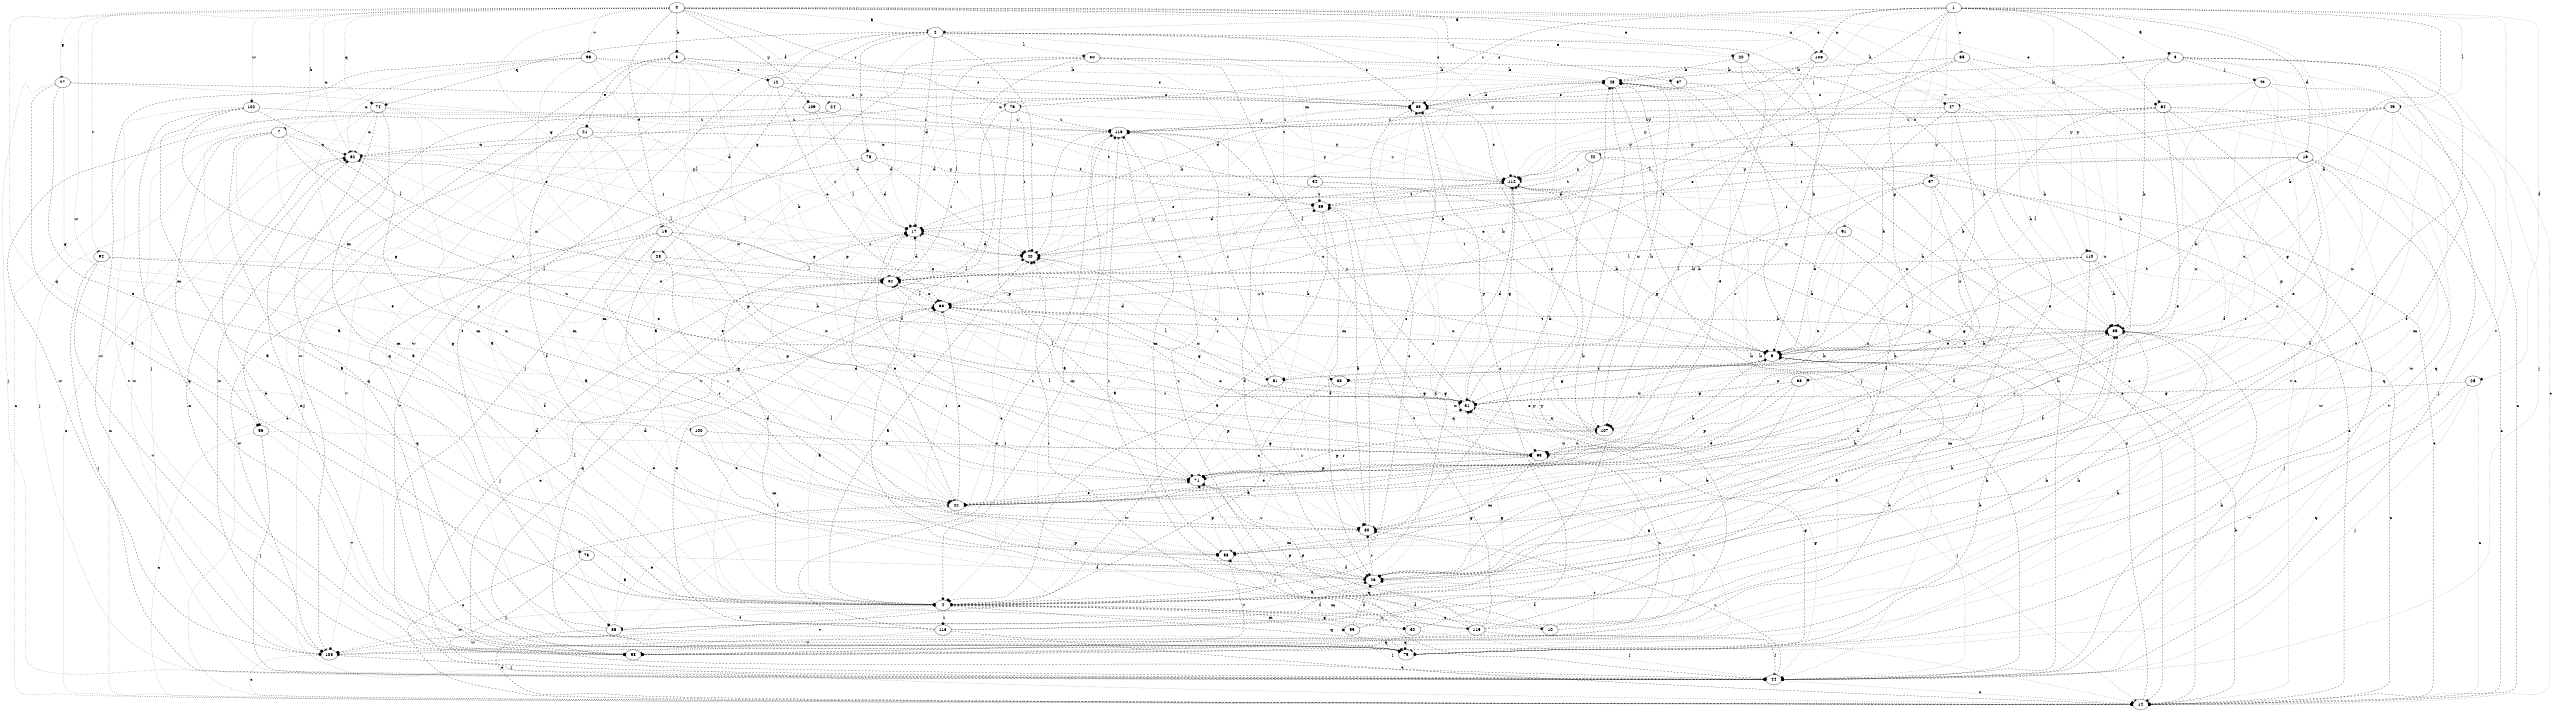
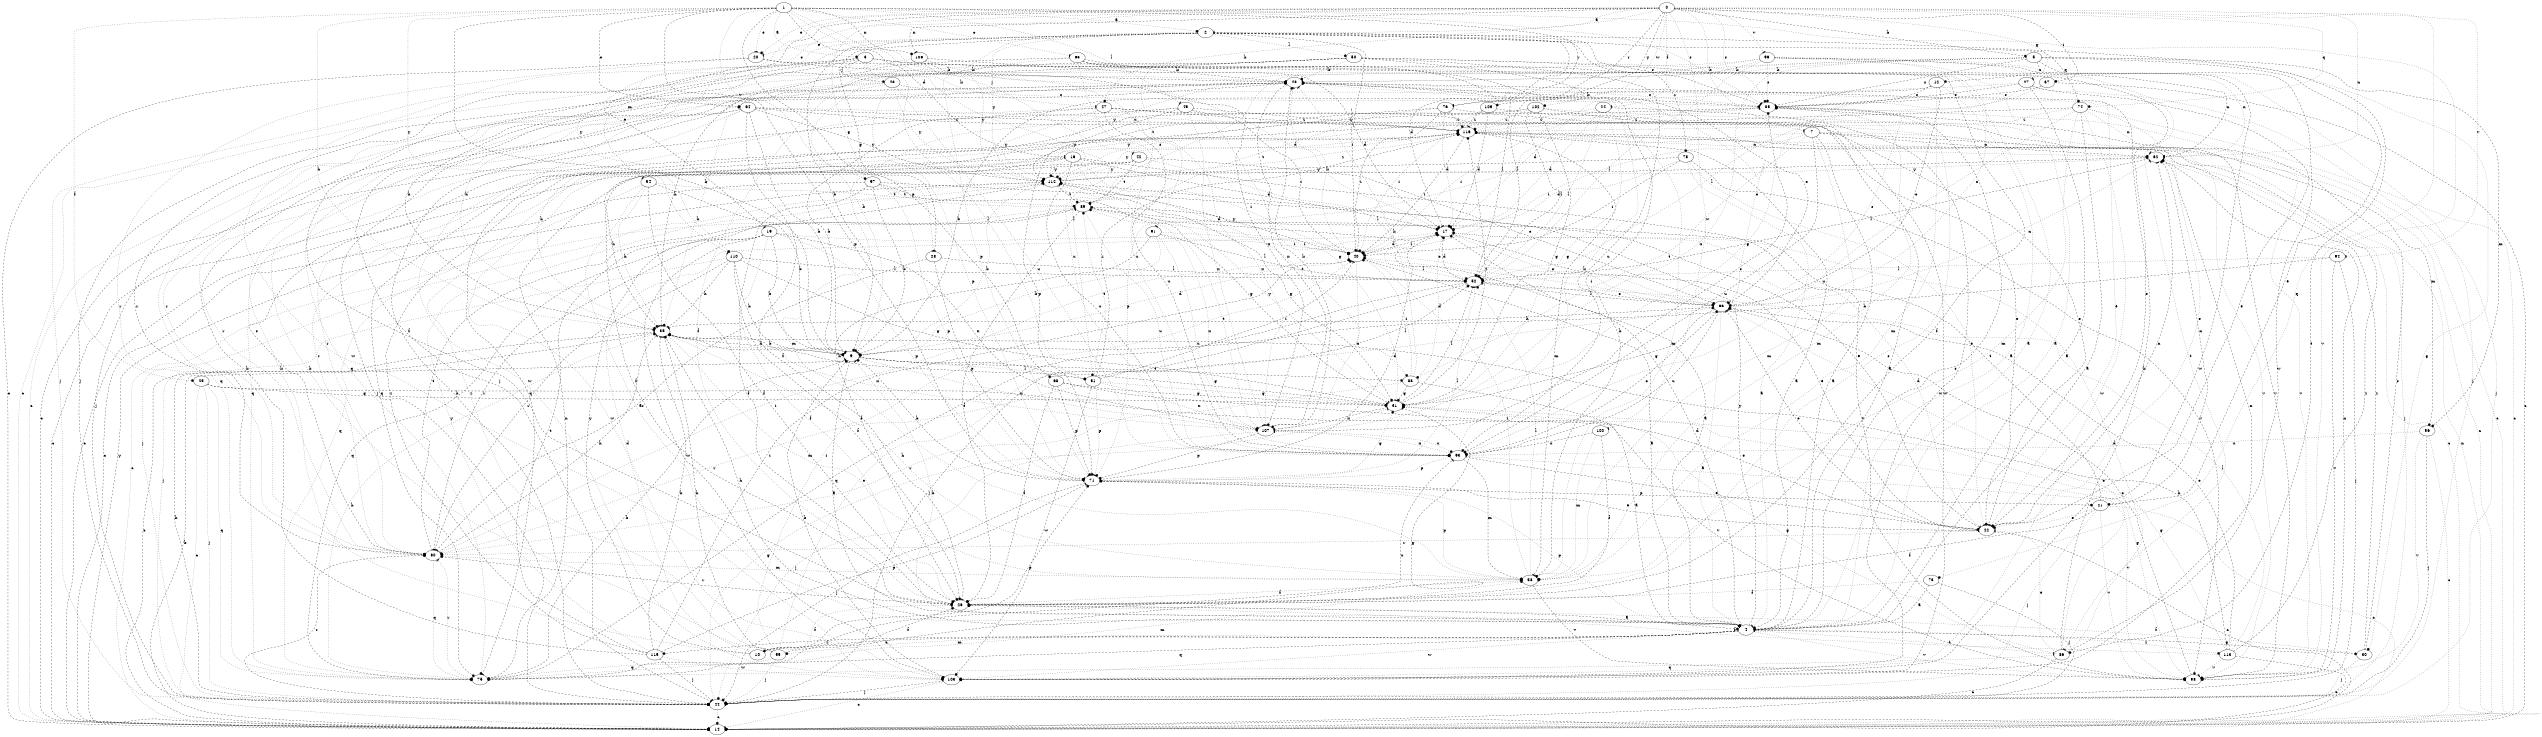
edge "21" -> "71": reversed
